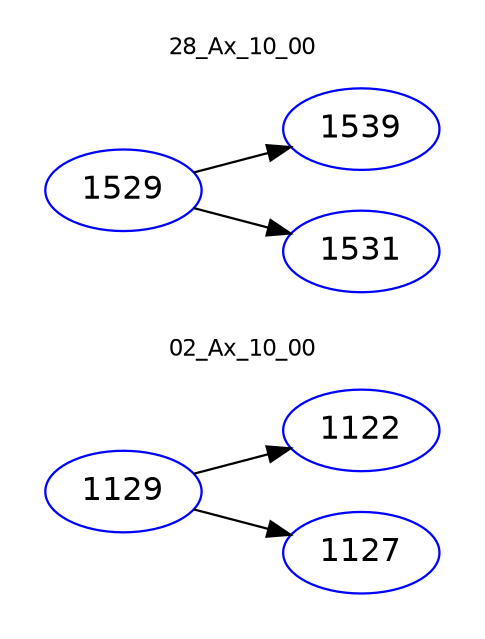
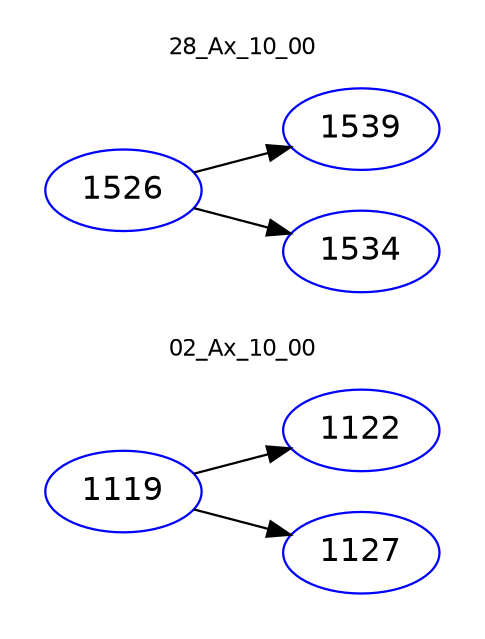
node "1529": label "1529" -> "1526"
node "1531": label "1531" -> "1534"
node "1129": label "1129" -> "1119"
